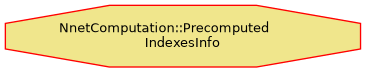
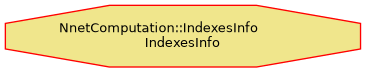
node "NnetComputation::Precomputed IndexesInfo": label "NnetComputation::Precomputed IndexesInfo" -> "NnetComputation::IndexesInfo IndexesInfo"
